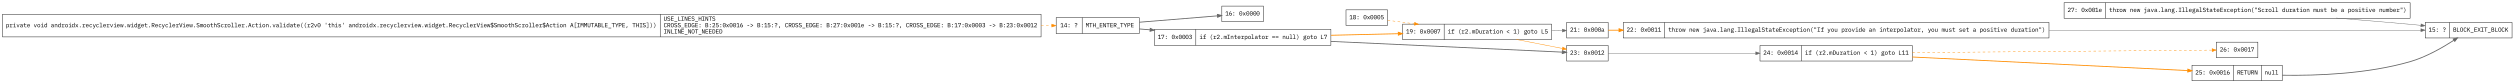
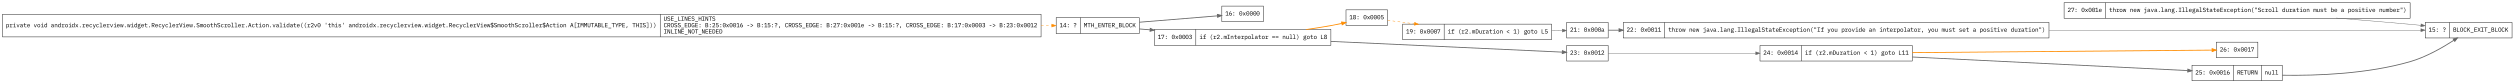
node "14: ?": text "MTH_ENTER_TYPE" -> "MTH_ENTER_BLOCK"
edge "21: 0x000a" -> "22: 0x0011": color darkorange -> gray40
edge "17: 0x0003" -> "19: 0x0007": now "17: 0x0003" -> "18: 0x0005"
node "17: 0x0003": text "if (r2.mInterpolator == null) goto L7" -> "if (r2.mInterpolator == null) goto L8"
edge "19: 0x0007" -> "23: 0x0012": removed
edge "24: 0x0014" -> "26: 0x0017": style dashed -> bold
edge "24: 0x0014" -> "25: 0x0016": color darkorange -> gray40
